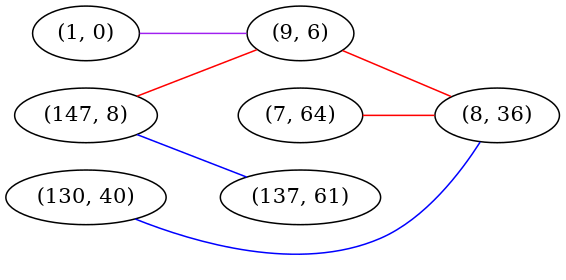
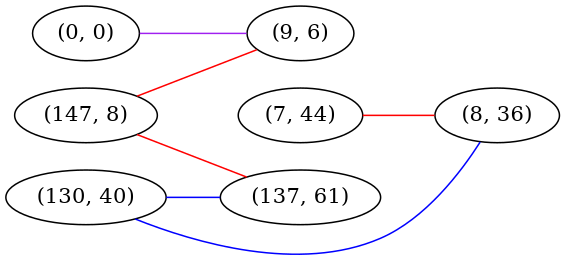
node "(1, 0)": label "(1, 0)" -> "(0, 0)"
edge "(9, 6)" -- "(8, 36)": removed
node "(7, 64)": label "(7, 64)" -> "(7, 44)"
edge "(147, 8)" -- "(137, 61)": color blue -> red
edge "(130, 40)" -- "(137, 61)": added
